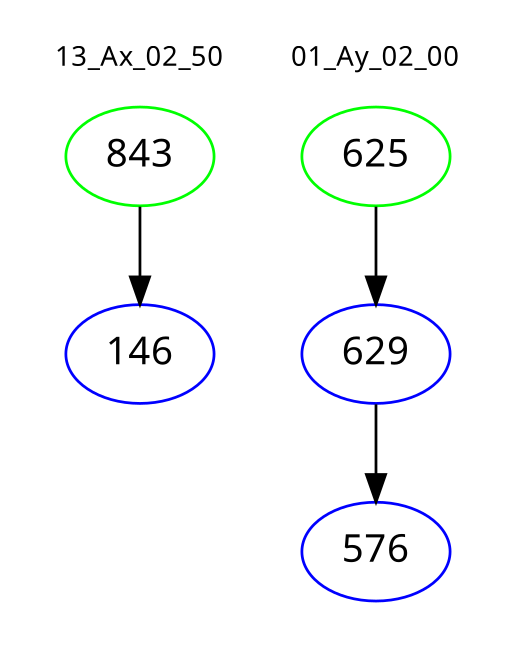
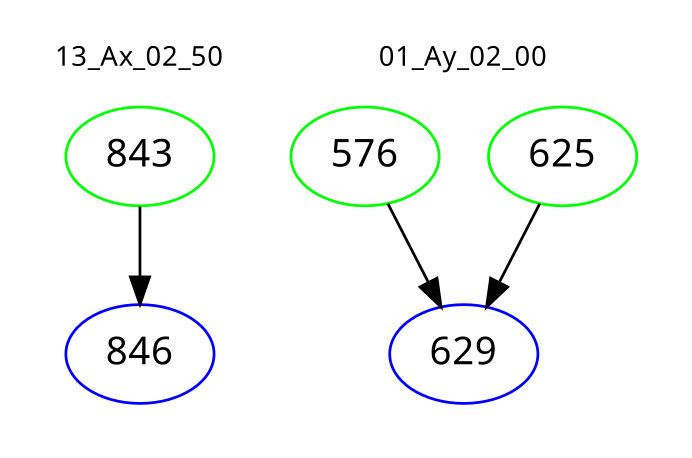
node "146": label "146" -> "846"
edge "629" -> "576": reversed
node "576": color blue -> green
